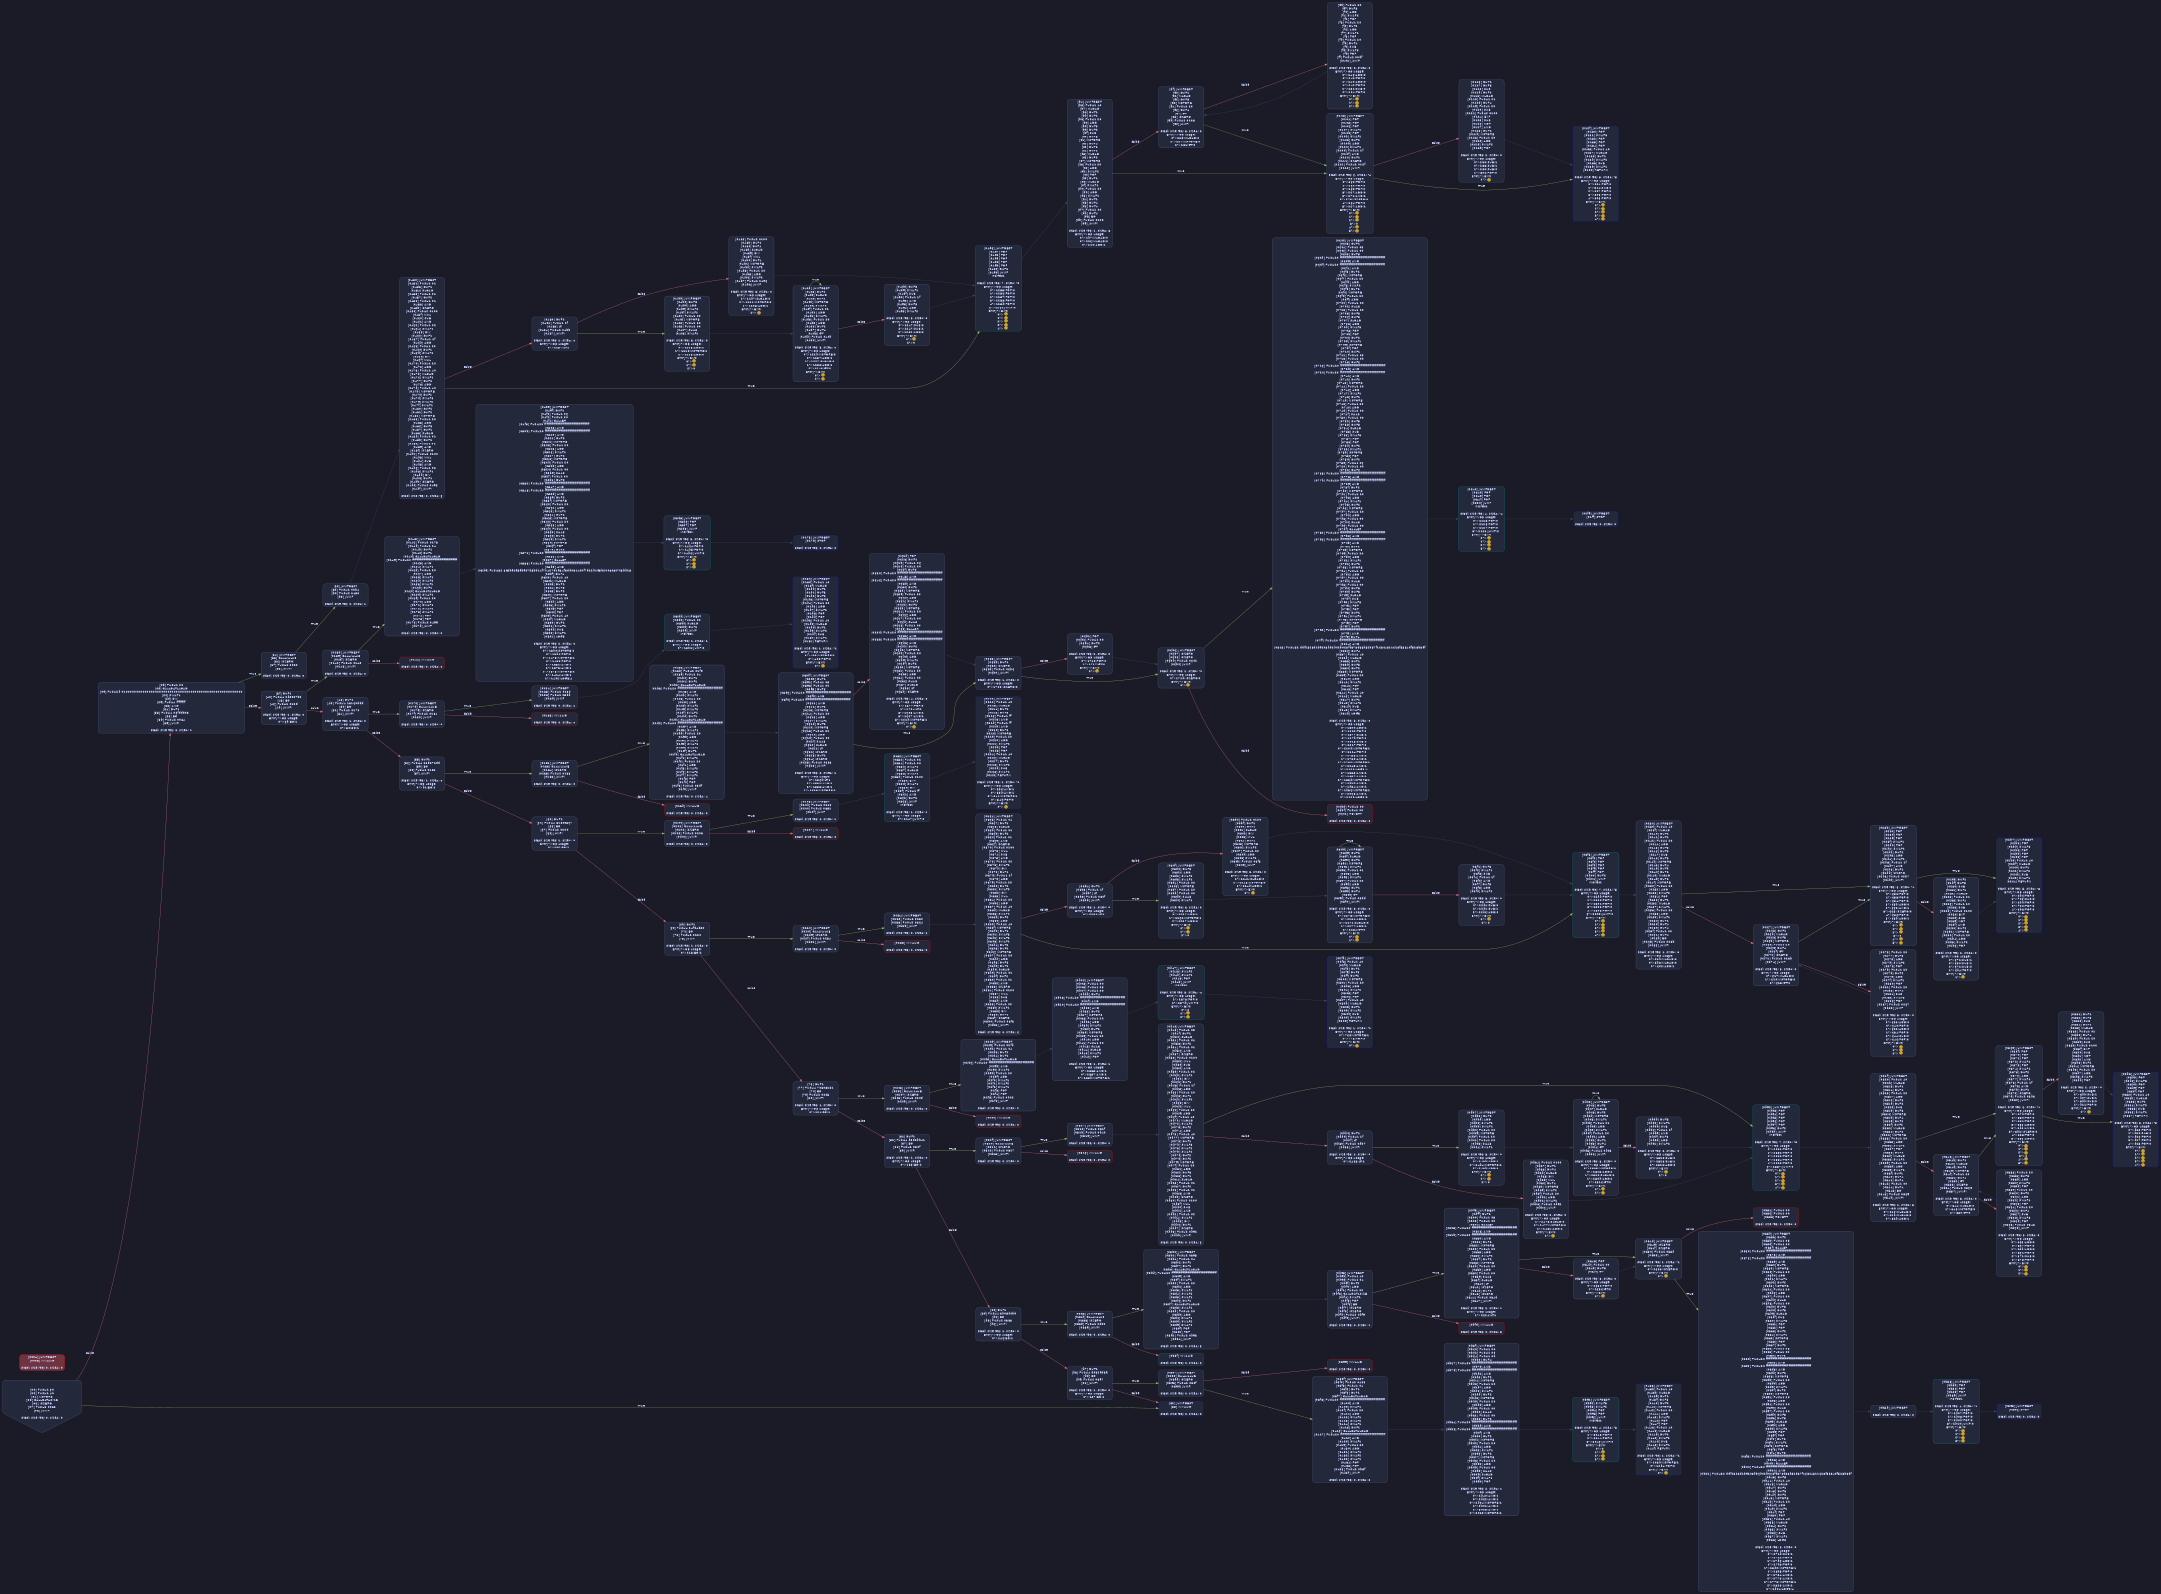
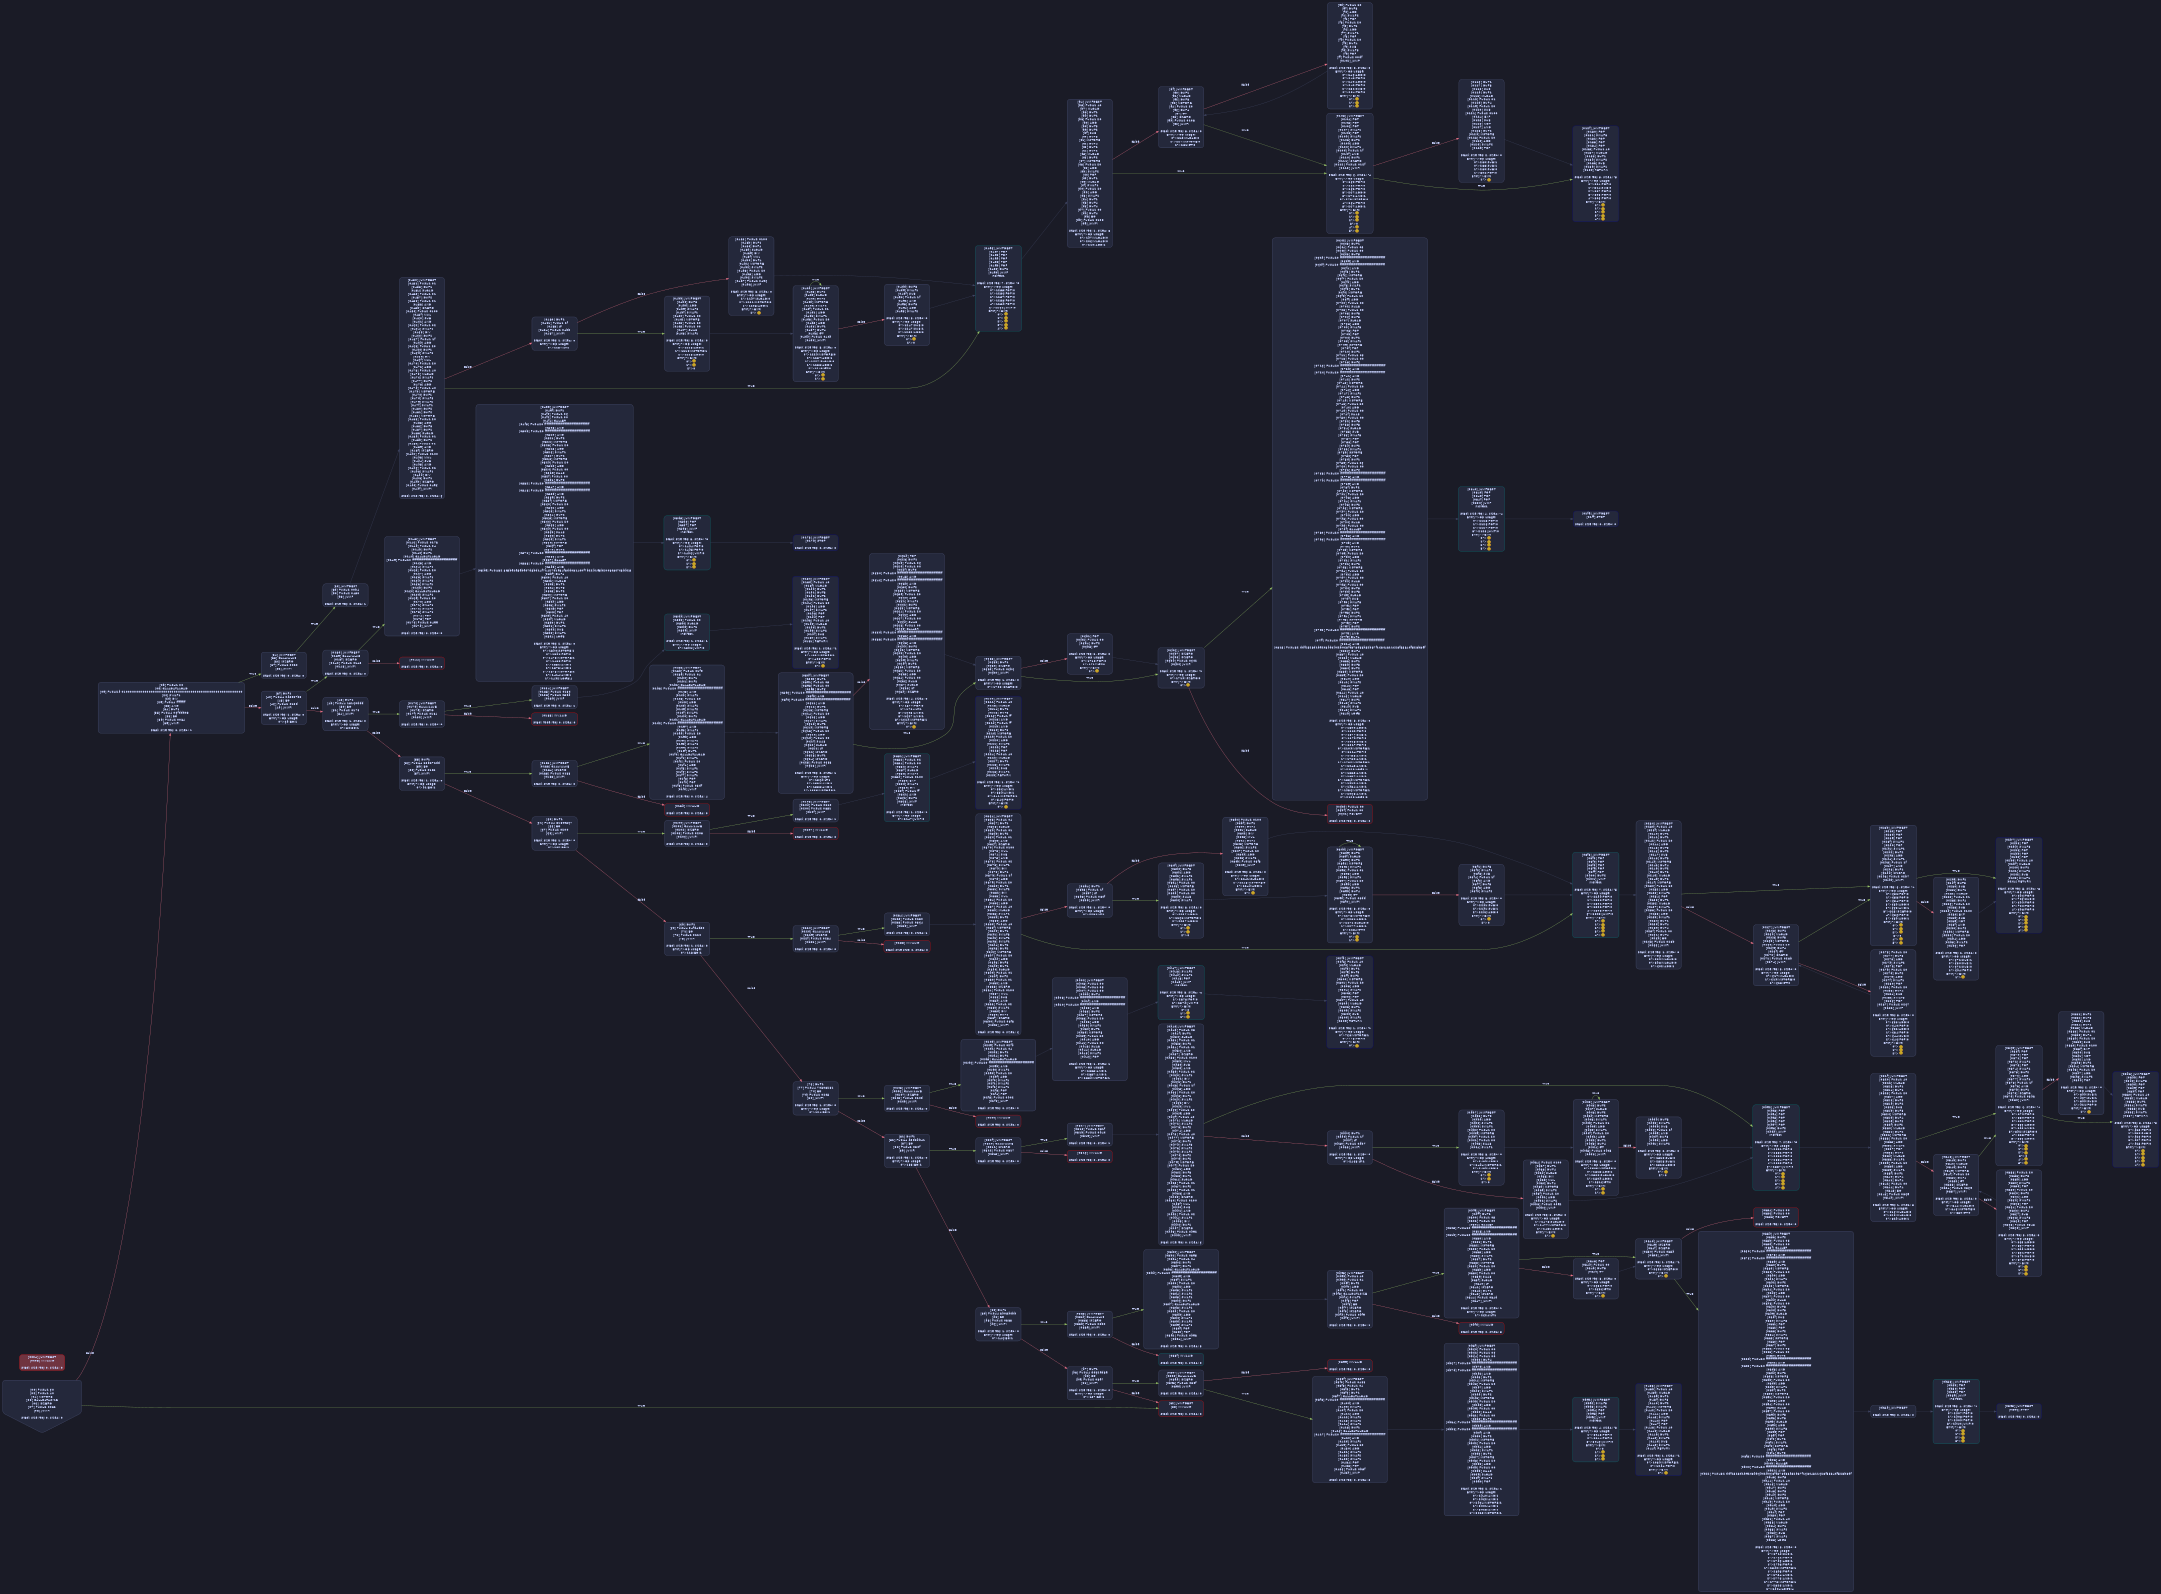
node "[0183] INVALID Stack size req: 0, sizeΔ: 0": label "[0183] INVALID Stack size req: 0, sizeΔ: 0" -> "[0183] INVALID Stack fdde req: 0, sizeΔ: 0"
node "[0233] INVALID Stack size req: 0, sizeΔ: 0": label "[0233] INVALID Stack size req: 0, sizeΔ: 0" -> "[0233] INVALID Stack size size: 0, sizeΔ: 0"
node "[a2] JUMPDEST [a3] INVALID Stack size req: 0, sizeΔ: 0": color darkblue -> red
